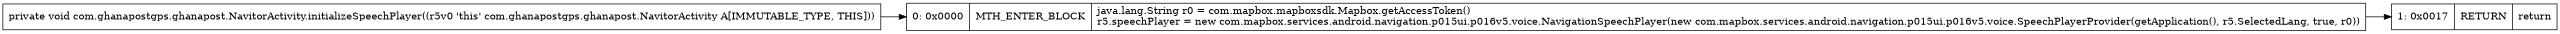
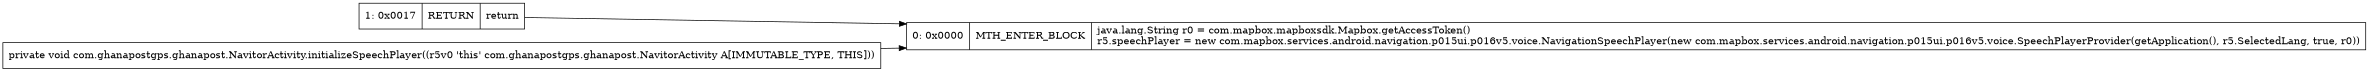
edge "0: 0x0000" -> "1: 0x0017": reversed
